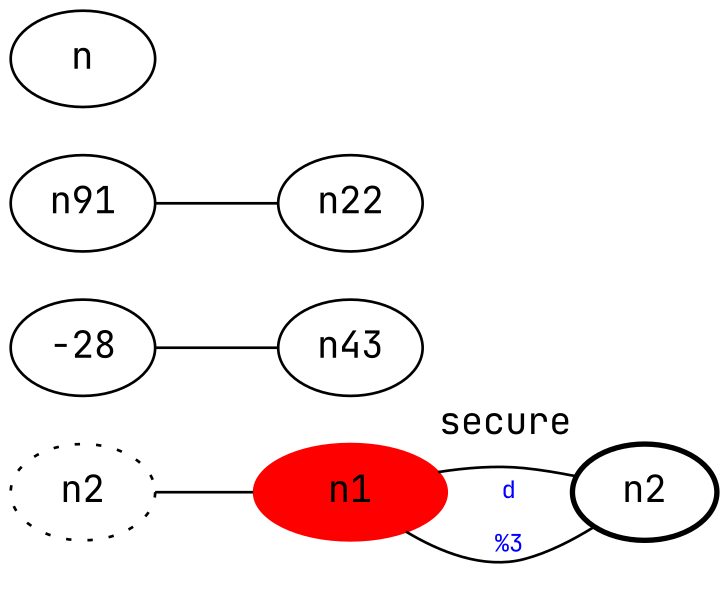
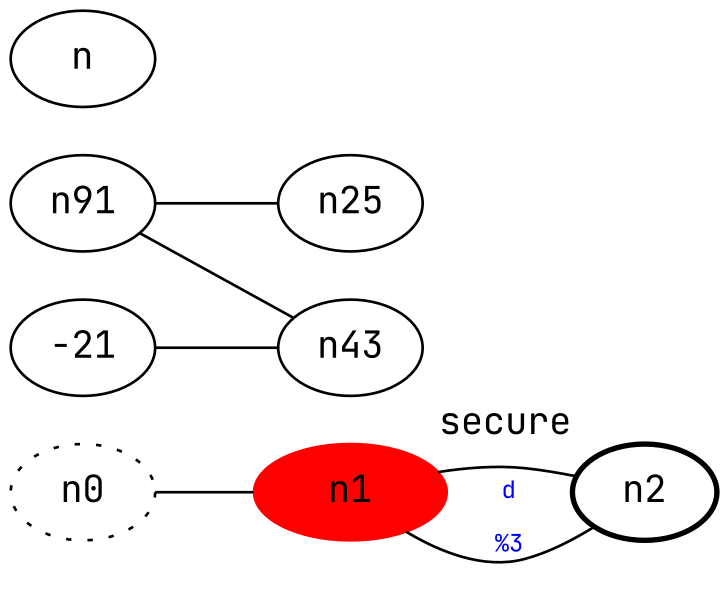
node "n22": label "n22" -> "n25"
edge "n91" -- "n43": added
node "-28": label "-28" -> "-21"
node "n2": label "n2" -> "n0"
